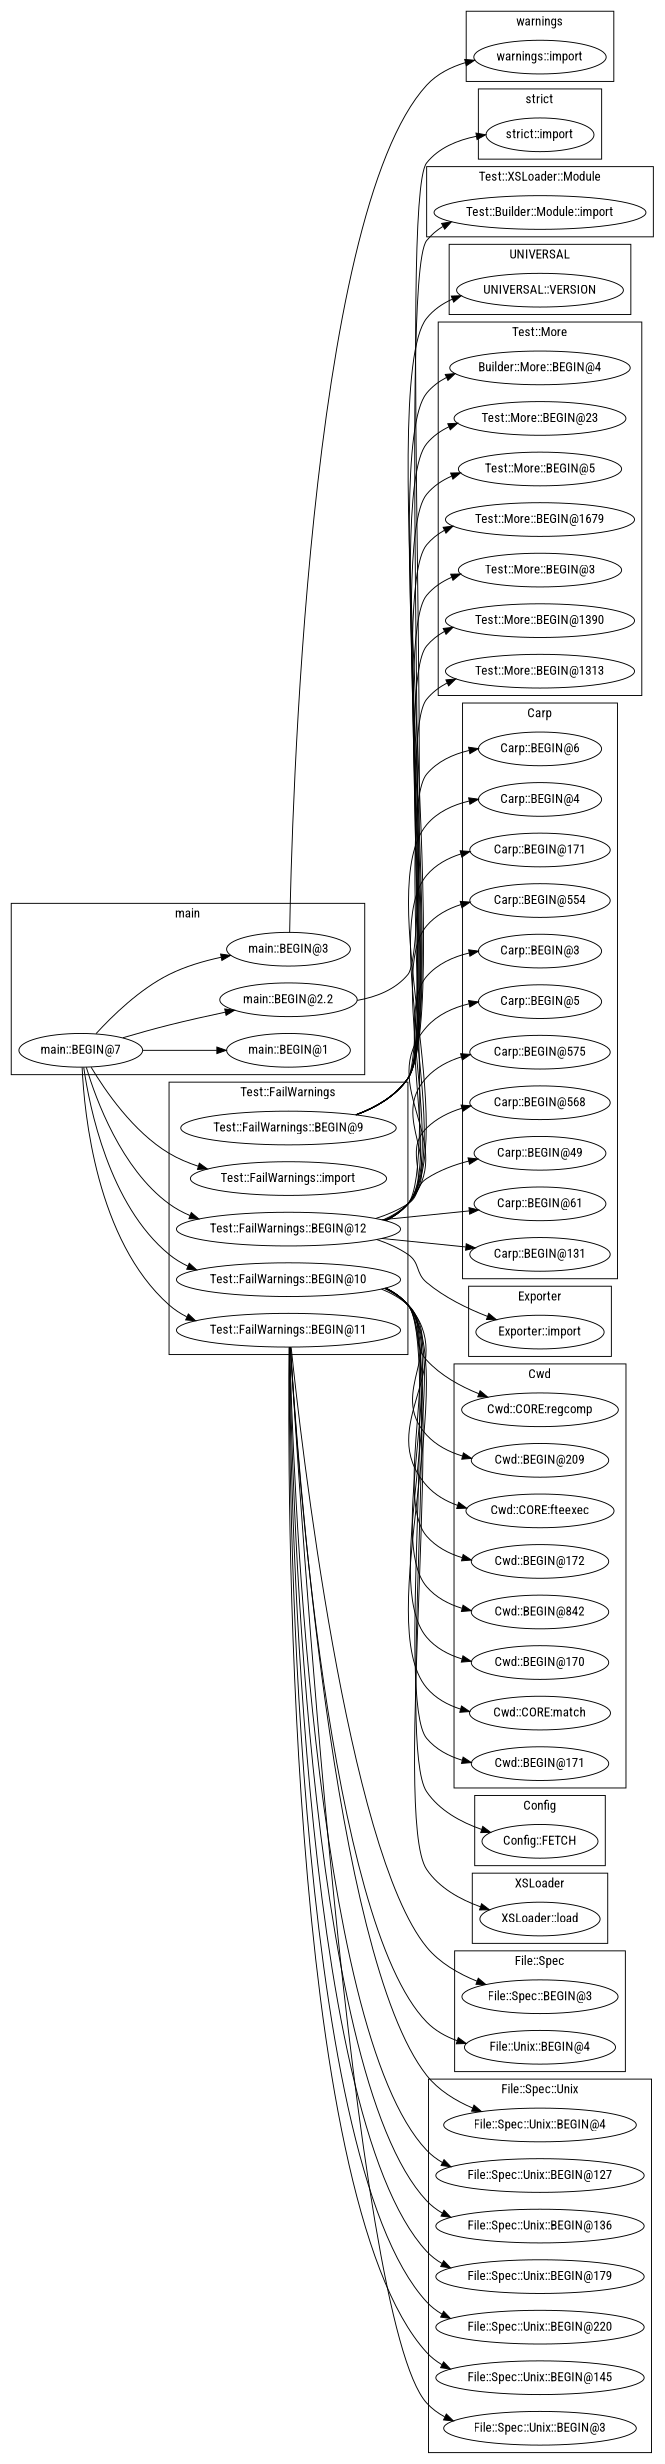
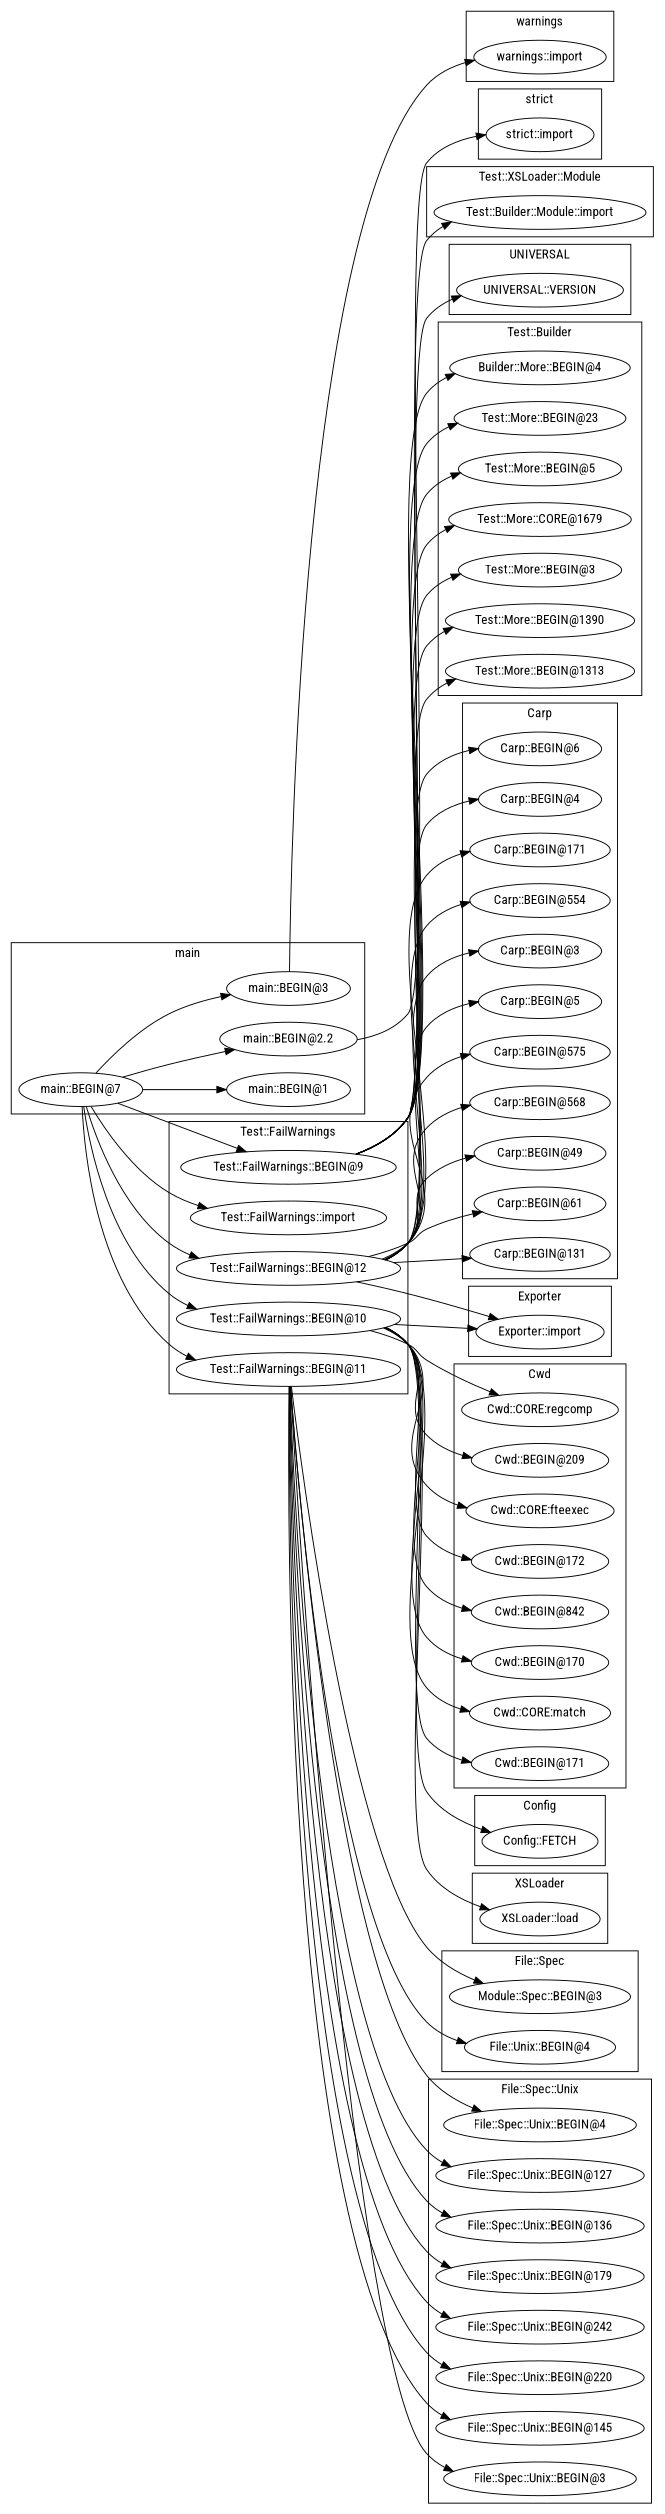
cluster "Test::More": label "Test::More" -> "Test::Builder"
node "Test::More::BEGIN@1679": label "Test::More::BEGIN@1679" -> "Test::More::CORE@1679"
edge "main::BEGIN@7" -> "Test::FailWarnings::BEGIN@9": added
edge "Test::FailWarnings::BEGIN@10" -> "Exporter::import": added
node "File::Spec::BEGIN@3": label "File::Spec::BEGIN@3" -> "Module::Spec::BEGIN@3"
node "File::Spec::Unix::BEGIN@242": added
